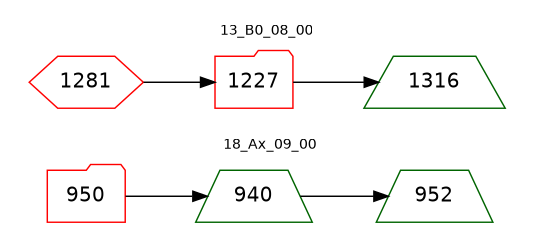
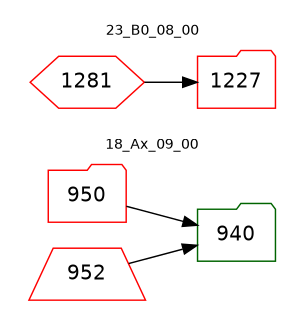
cluster "13_B0_08_00": label "13_B0_08_00" -> "23_B0_08_00"
node "1316": removed
node "940": shape trapezium -> folder
edge "940" -> "952": reversed
node "952": color darkgreen -> red
